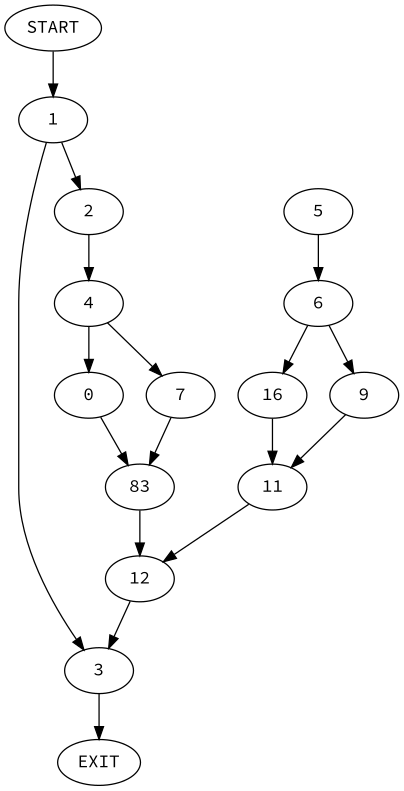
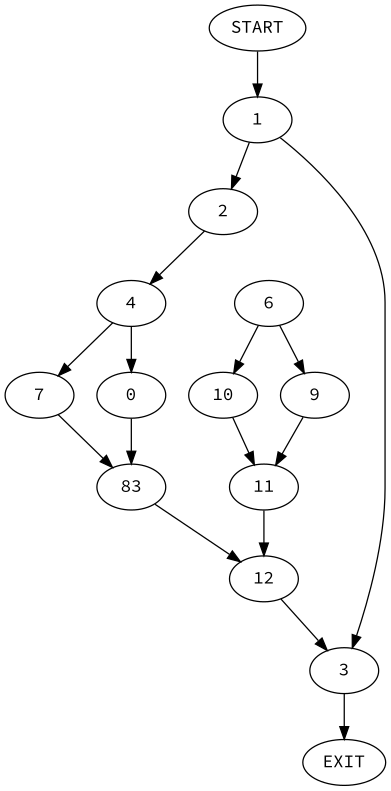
node "5": removed
node "16": label "16" -> "10"
